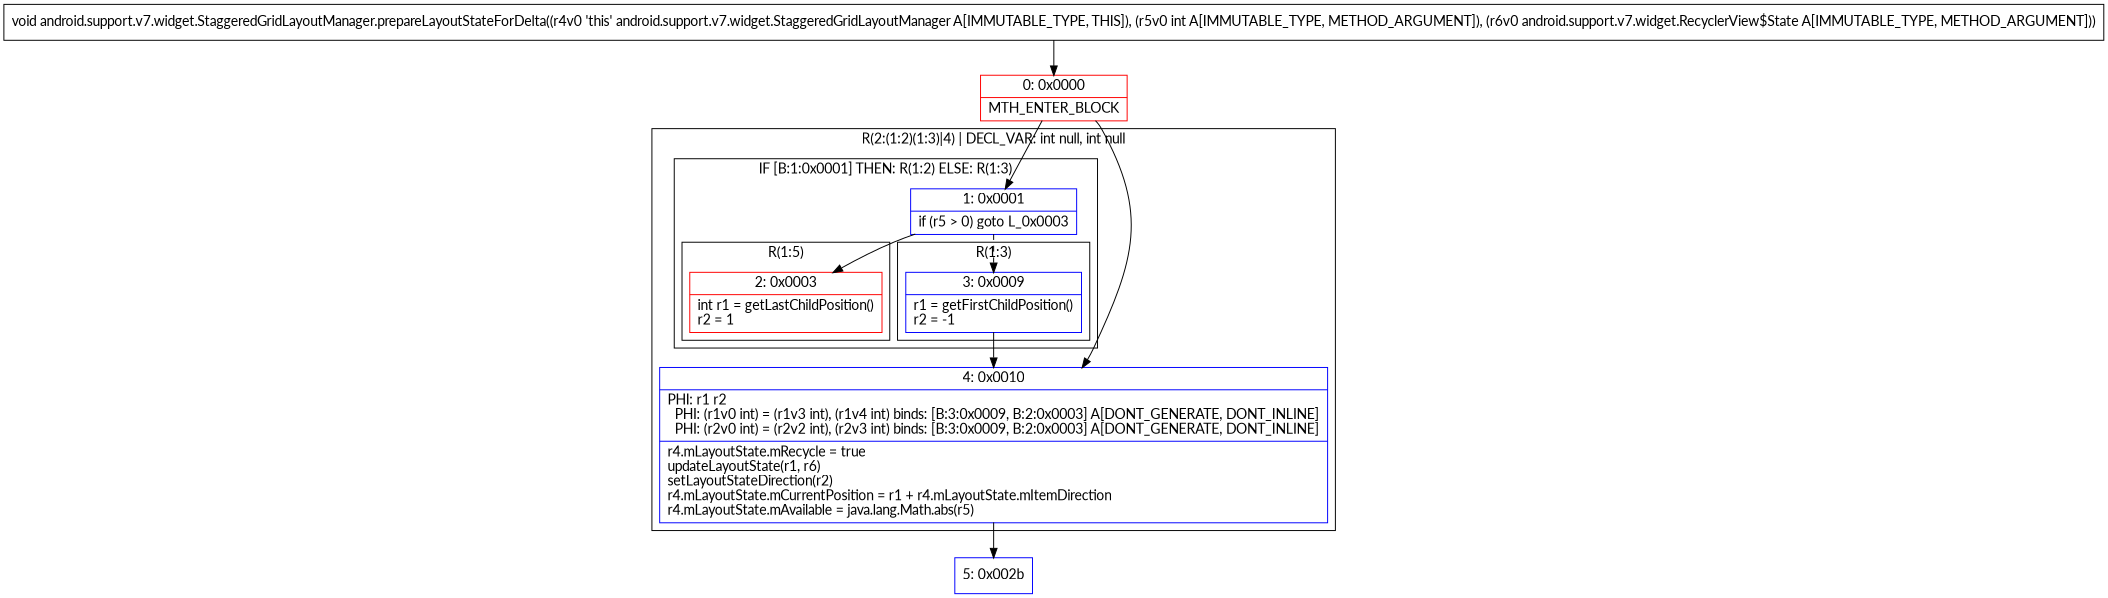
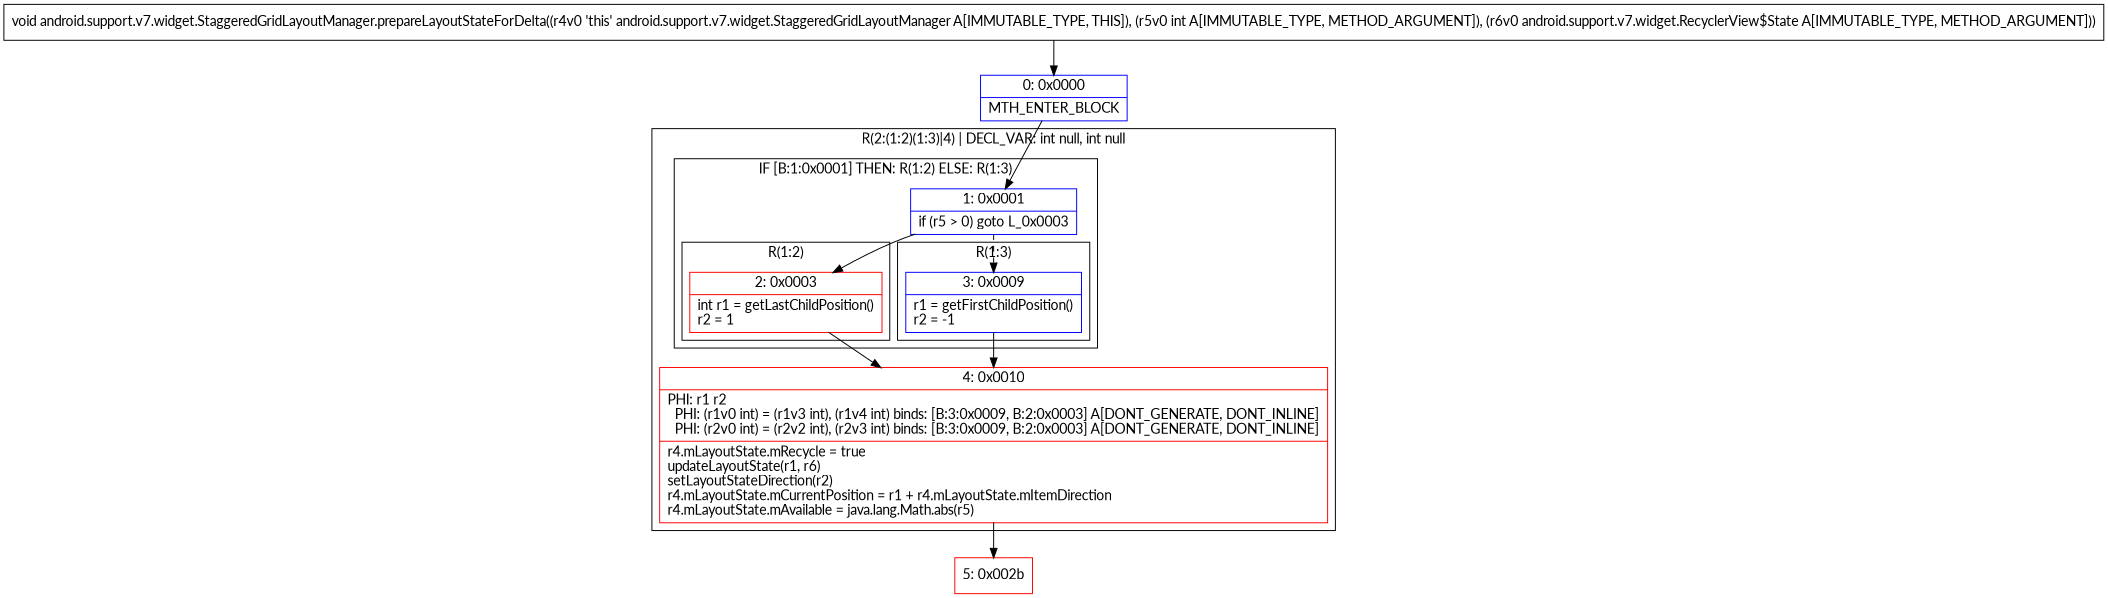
node "0: 0x0000": color red -> blue
edge "0: 0x0000" -> "4: 0x0010": now "2: 0x0003" -> "4: 0x0010"
cluster "R(1:5)": label "R(1:5)" -> "R(1:2)"
node "4: 0x0010": color blue -> red
node "5: 0x002b": color blue -> red
